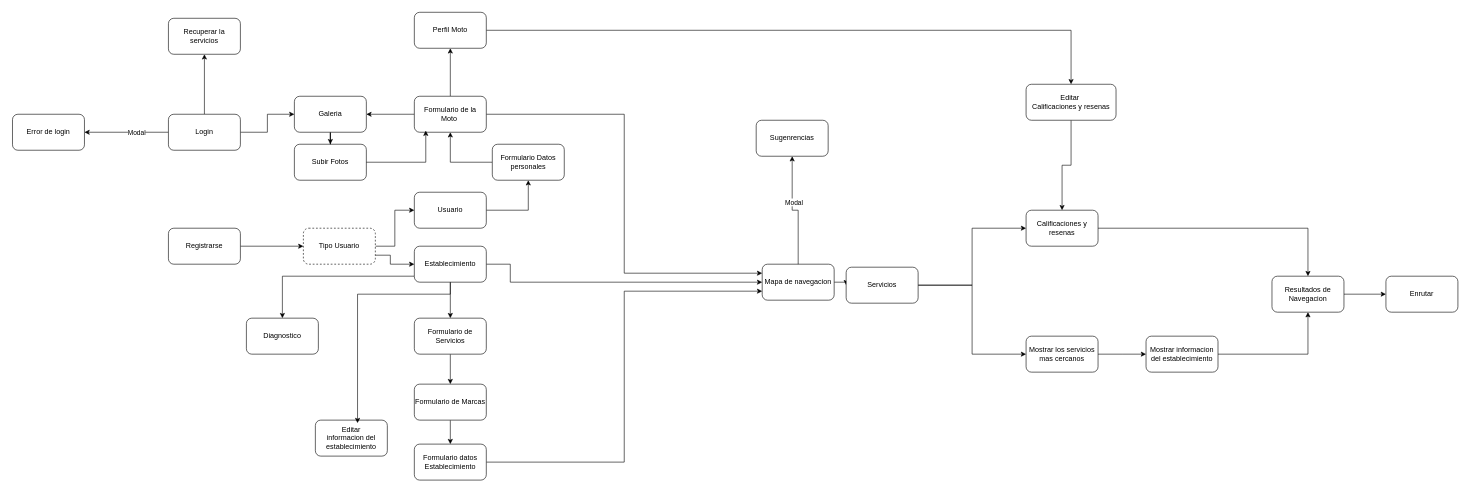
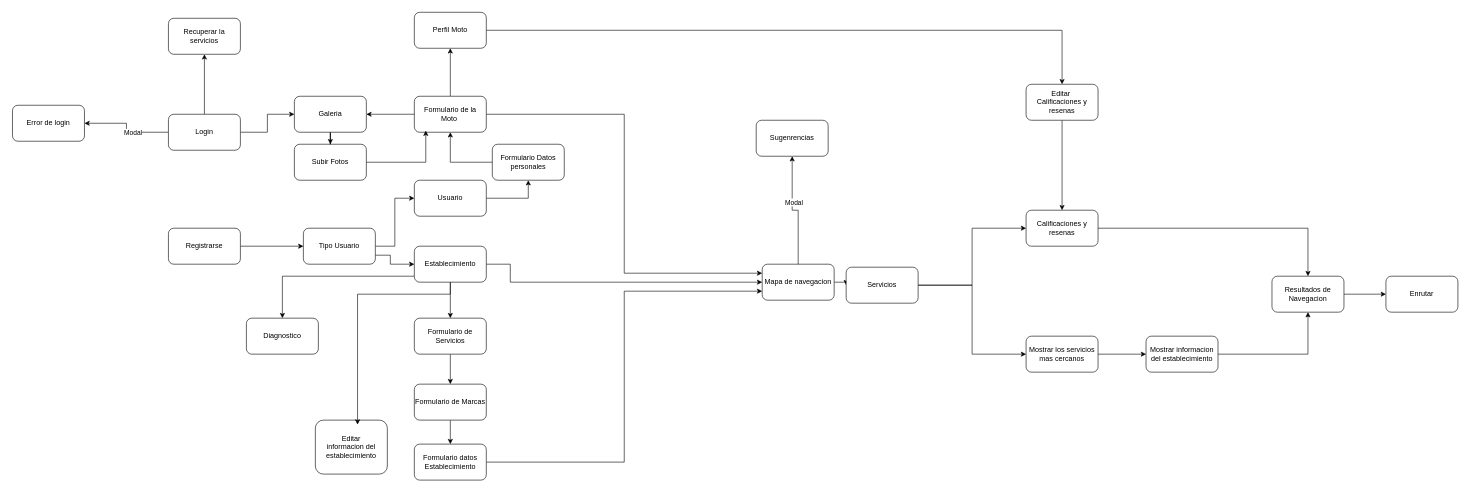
node "Editar Calificaciones y resenas": size 90x36 -> 72x36
node "Error de login": moved (48, 132) -> (48, 123)
node "Usuario": moved (450, 210) -> (450, 198)
node "Tipo Usuario": style dashed -> solid
node "Editar informacion del establecimiento": size 72x36 -> 72x54
